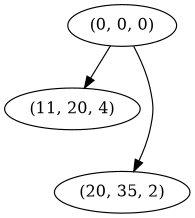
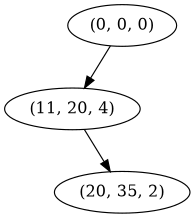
edge "(0, 0, 0)" -> "(20, 35, 2)": now "(11, 20, 4)" -> "(20, 35, 2)"
